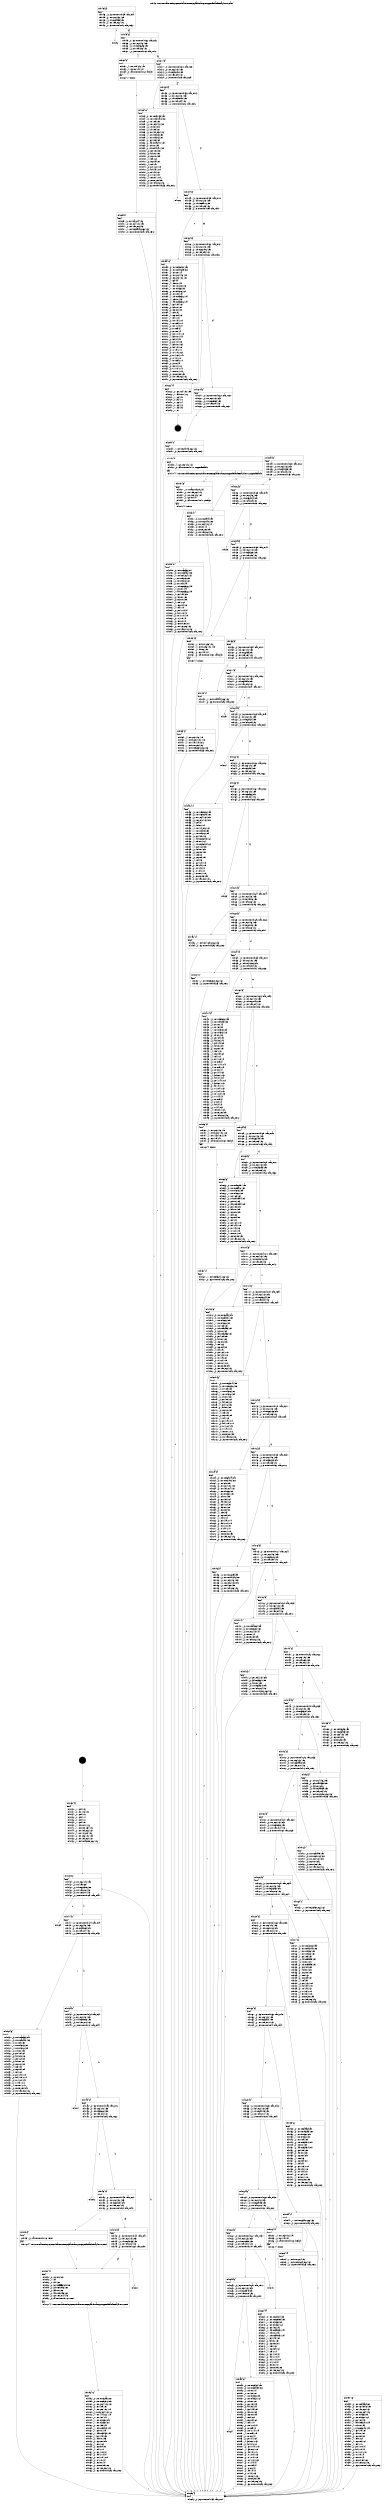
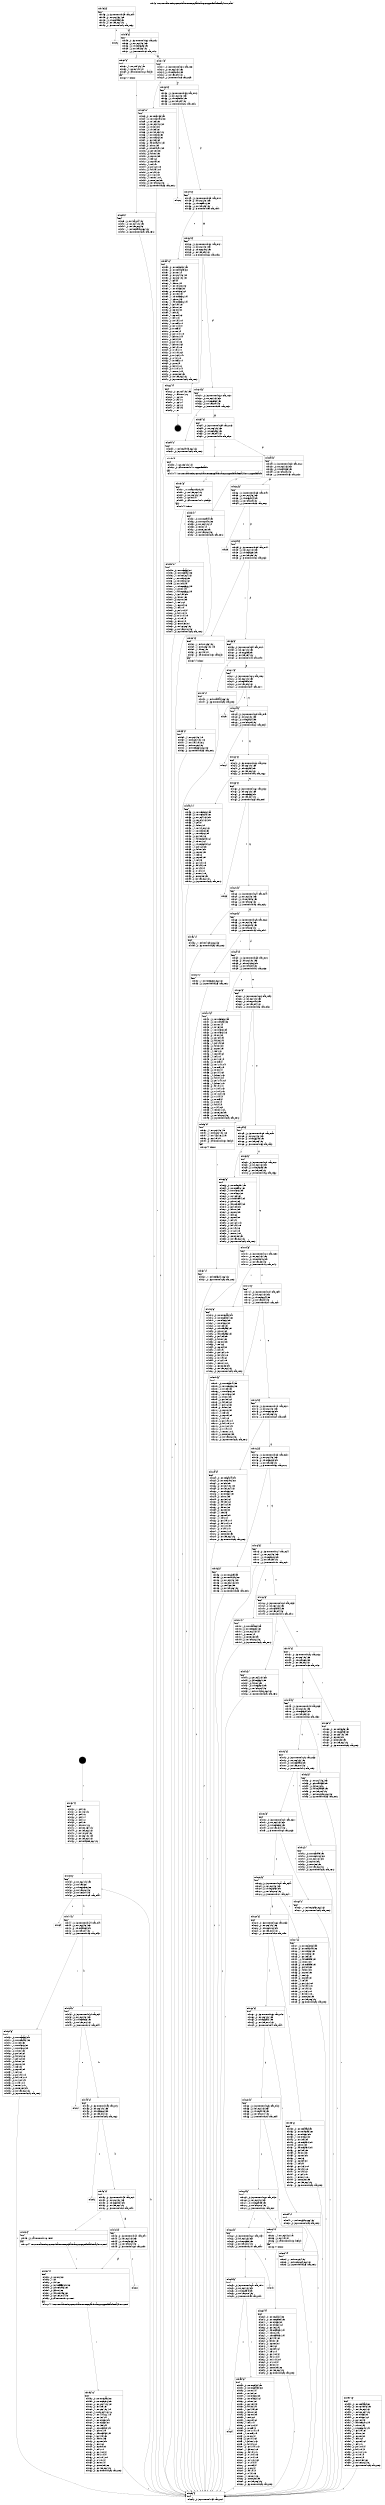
edge "0x4018f1 [13]" -> "0x4014fe [25]": reversed
node "0x401594 [25]": added
